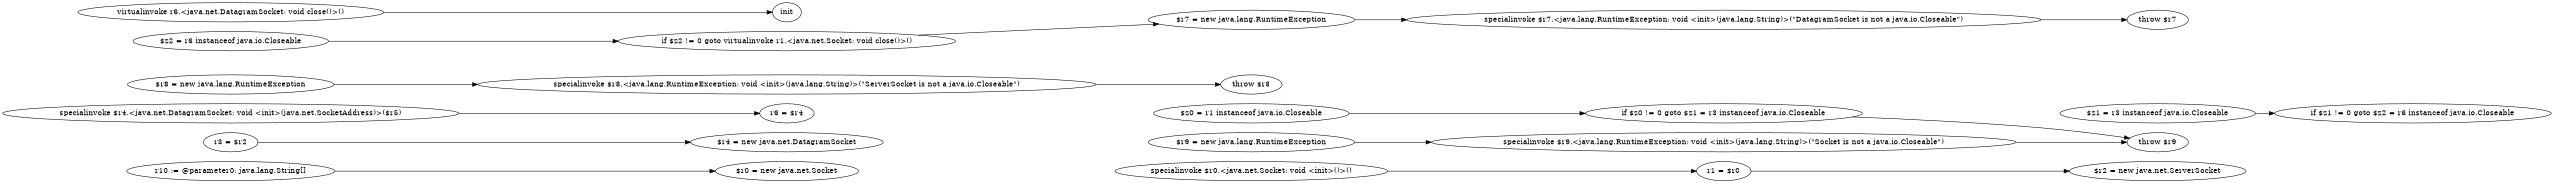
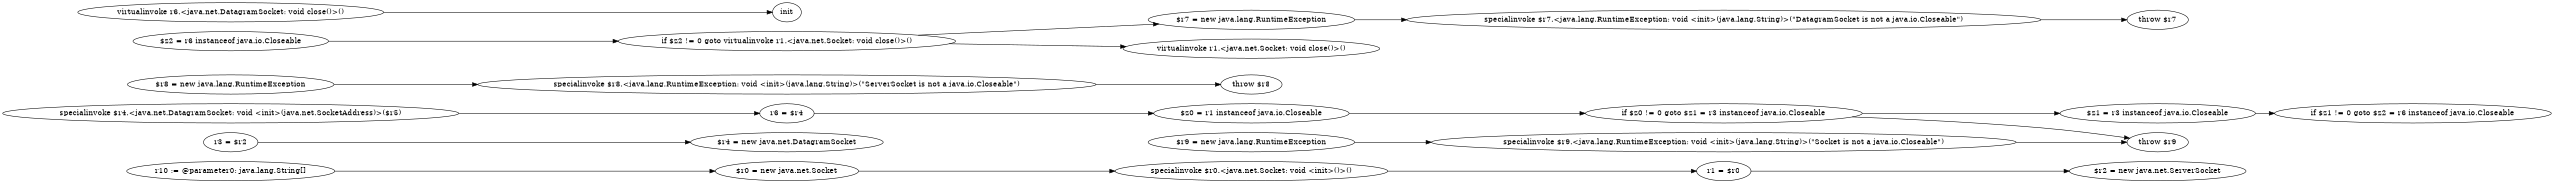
node "virtualinvoke r1.<java.net.Socket: void close()>()": added
edge "r6 = $r4" -> "$z0 = r1 instanceof java.io.Closeable": added
edge "if $z0 != 0 goto $z1 = r3 instanceof java.io.Closeable" -> "$z1 = r3 instanceof java.io.Closeable": added
edge "$r0 = new java.net.Socket" -> "specialinvoke $r0.<java.net.Socket: void <init>()>()": added
